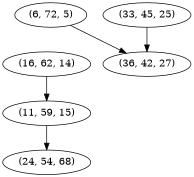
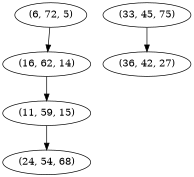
node "(33, 45, 25)": label "(33, 45, 25)" -> "(33, 45, 75)"
edge "(6, 72, 5)" -> "(36, 42, 27)": now "(6, 72, 5)" -> "(16, 62, 14)"
